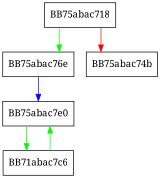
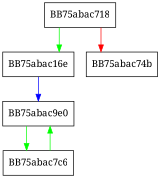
node "BB75abac76e": label "BB75abac76e" -> "BB75abac16e"
node "BB75abac7e0": label "BB75abac7e0" -> "BB75abac9e0"
node "BB71abac7c6": label "BB71abac7c6" -> "BB75abac7c6"
